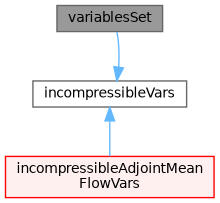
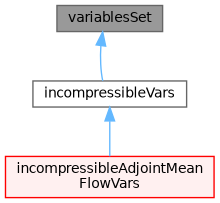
edge "variablesSet" -> "incompressibleVars": reversed
